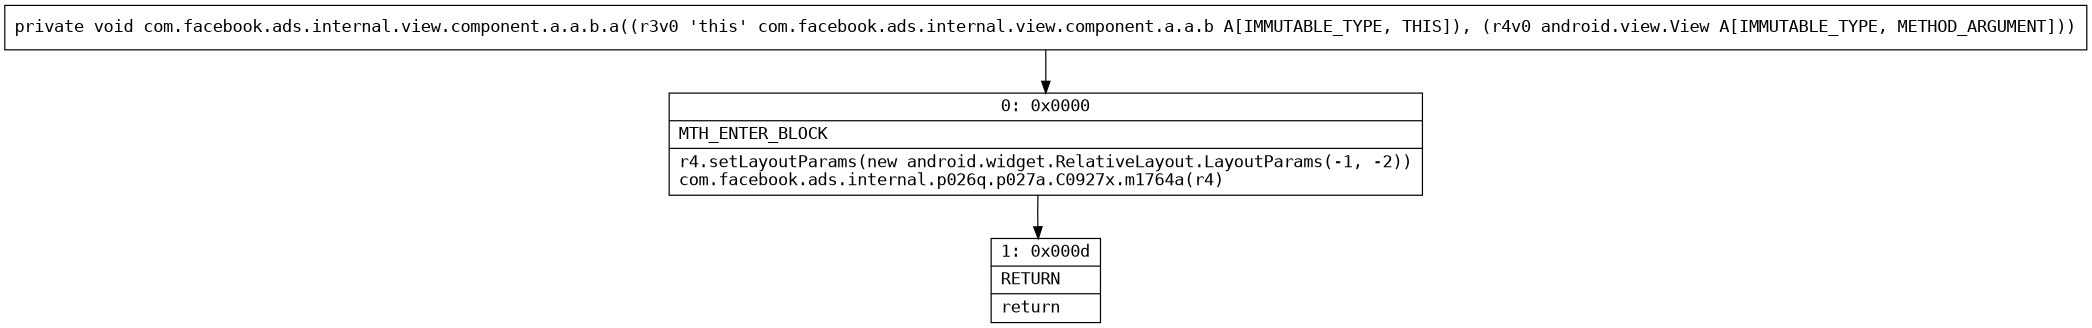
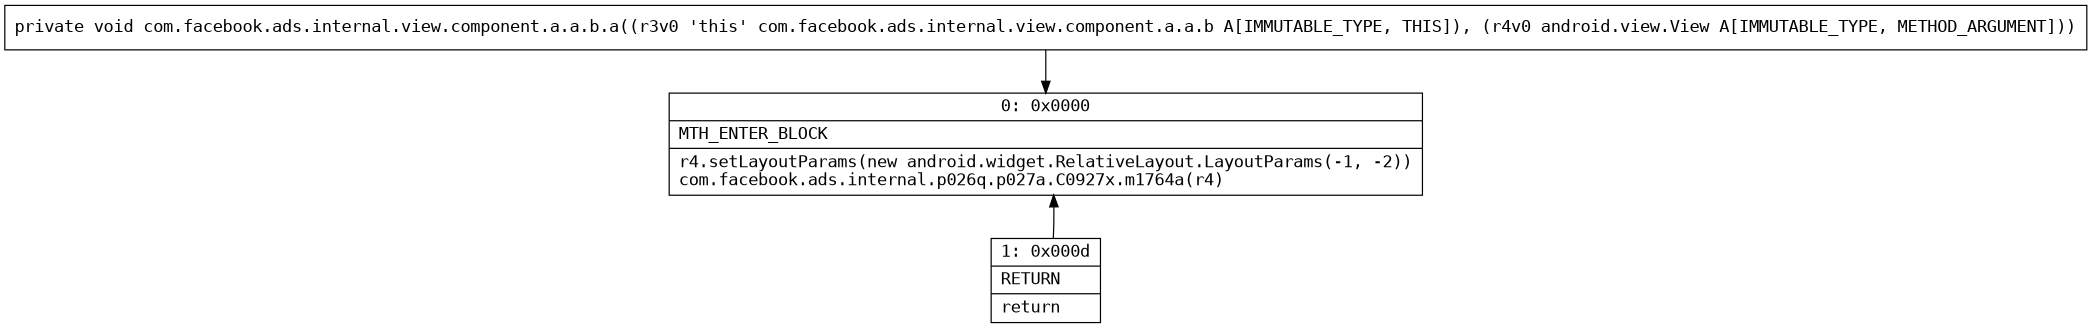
edge "0: 0x0000" -> "1: 0x000d": reversed
